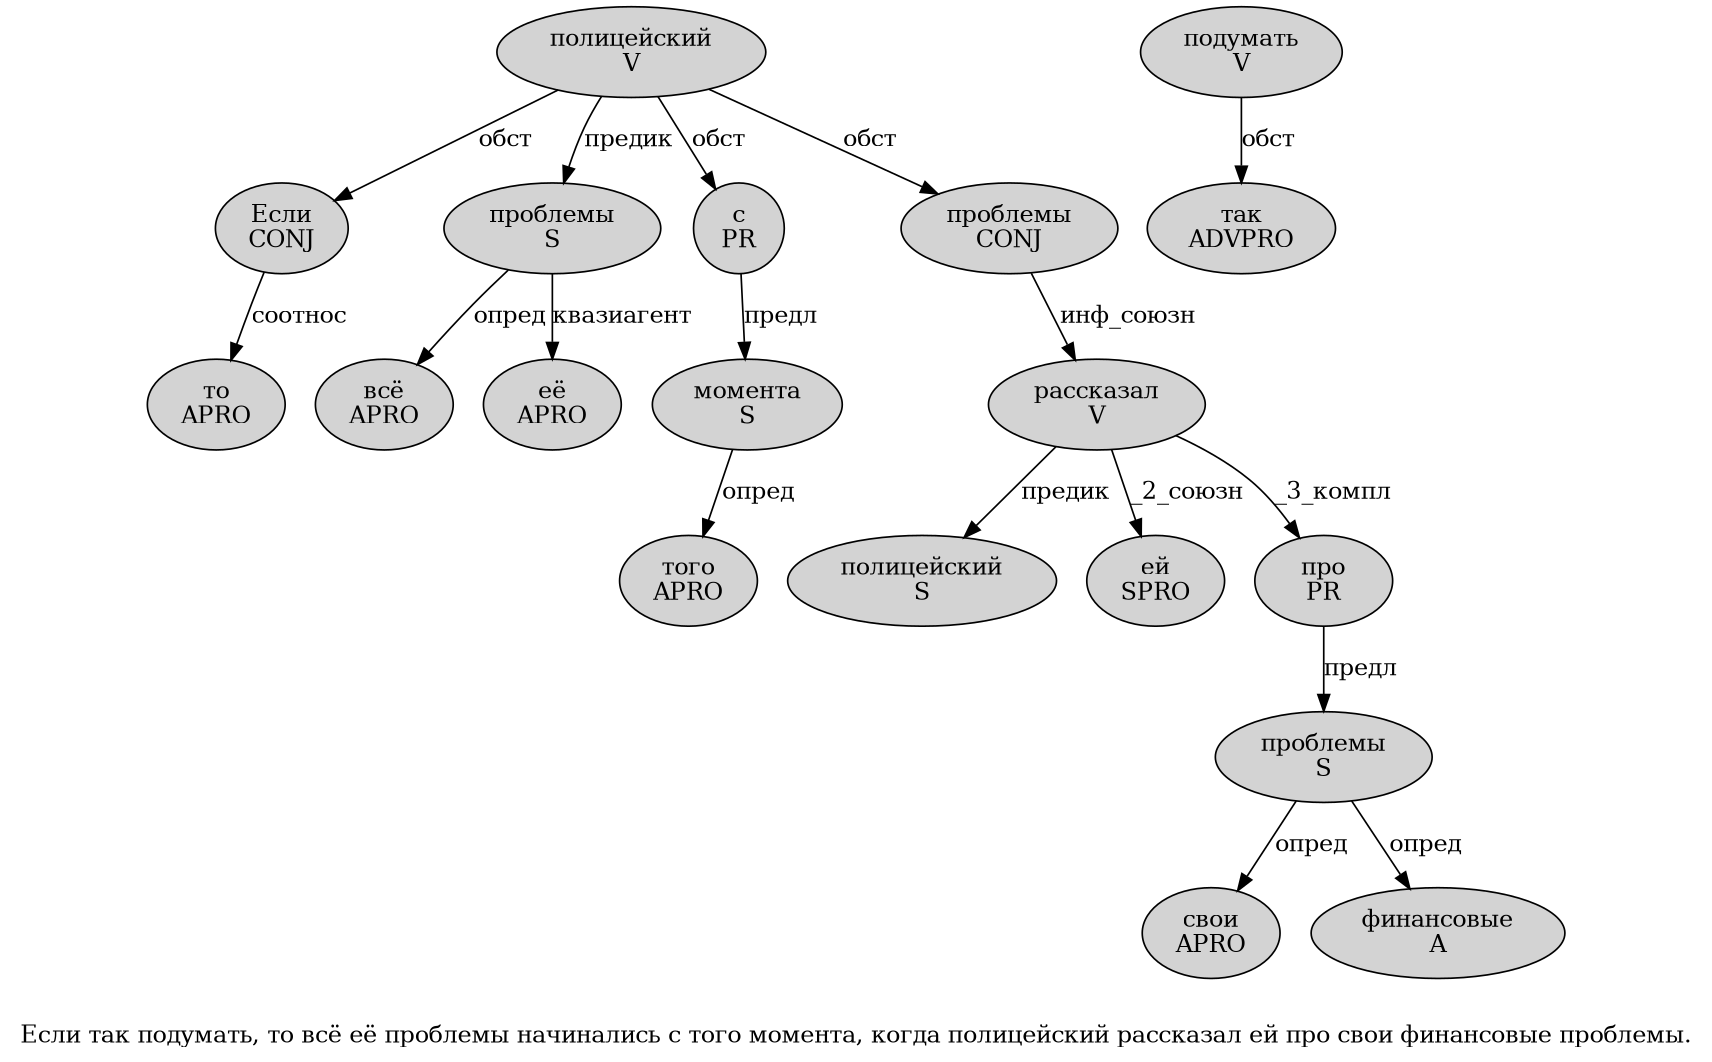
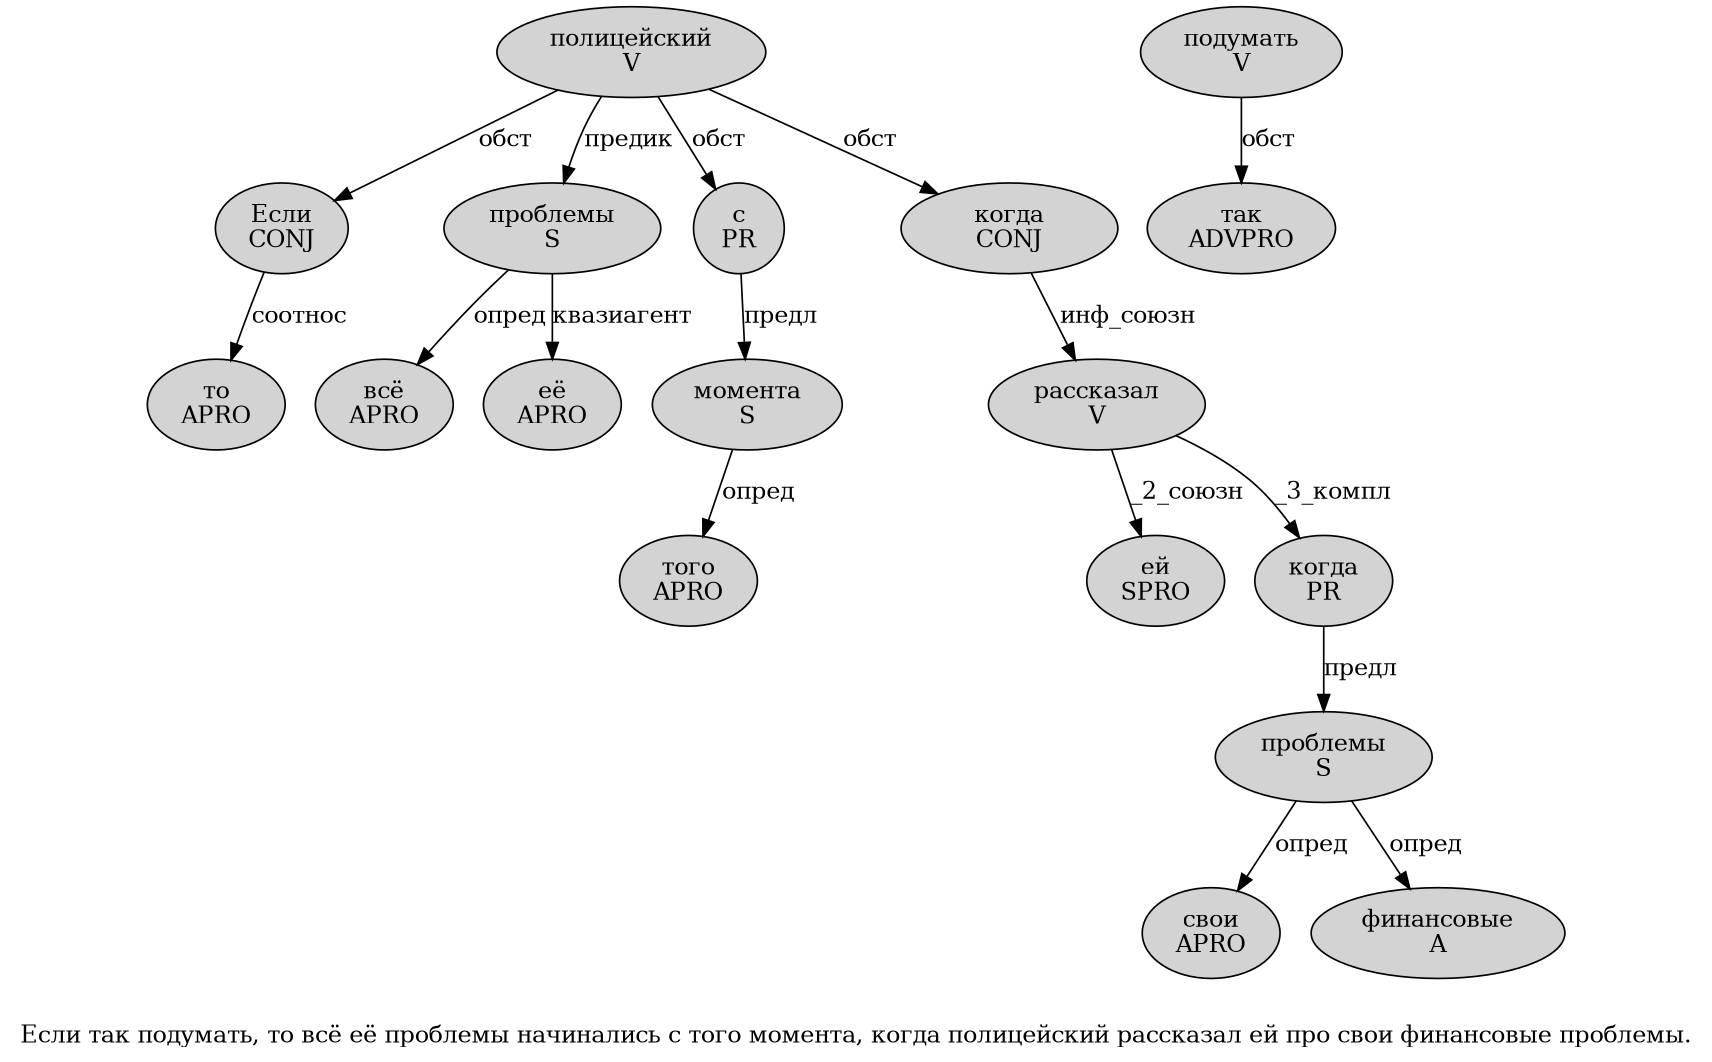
node "проблемы CONJ": label "проблемы CONJ" -> "когда CONJ"
node "полицейский S": removed
node "про PR": label "про PR" -> "когда PR"
